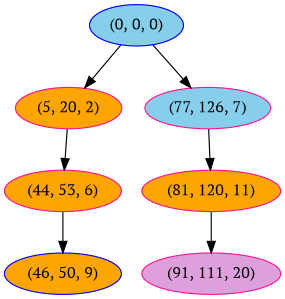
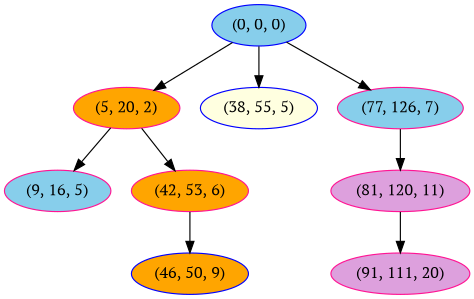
node "(38, 55, 5)": added
node "(9, 16, 5)": added
node "(44, 53, 6)": label "(44, 53, 6)" -> "(42, 53, 6)"
node "(81, 120, 11)": fillcolor orange -> plum
